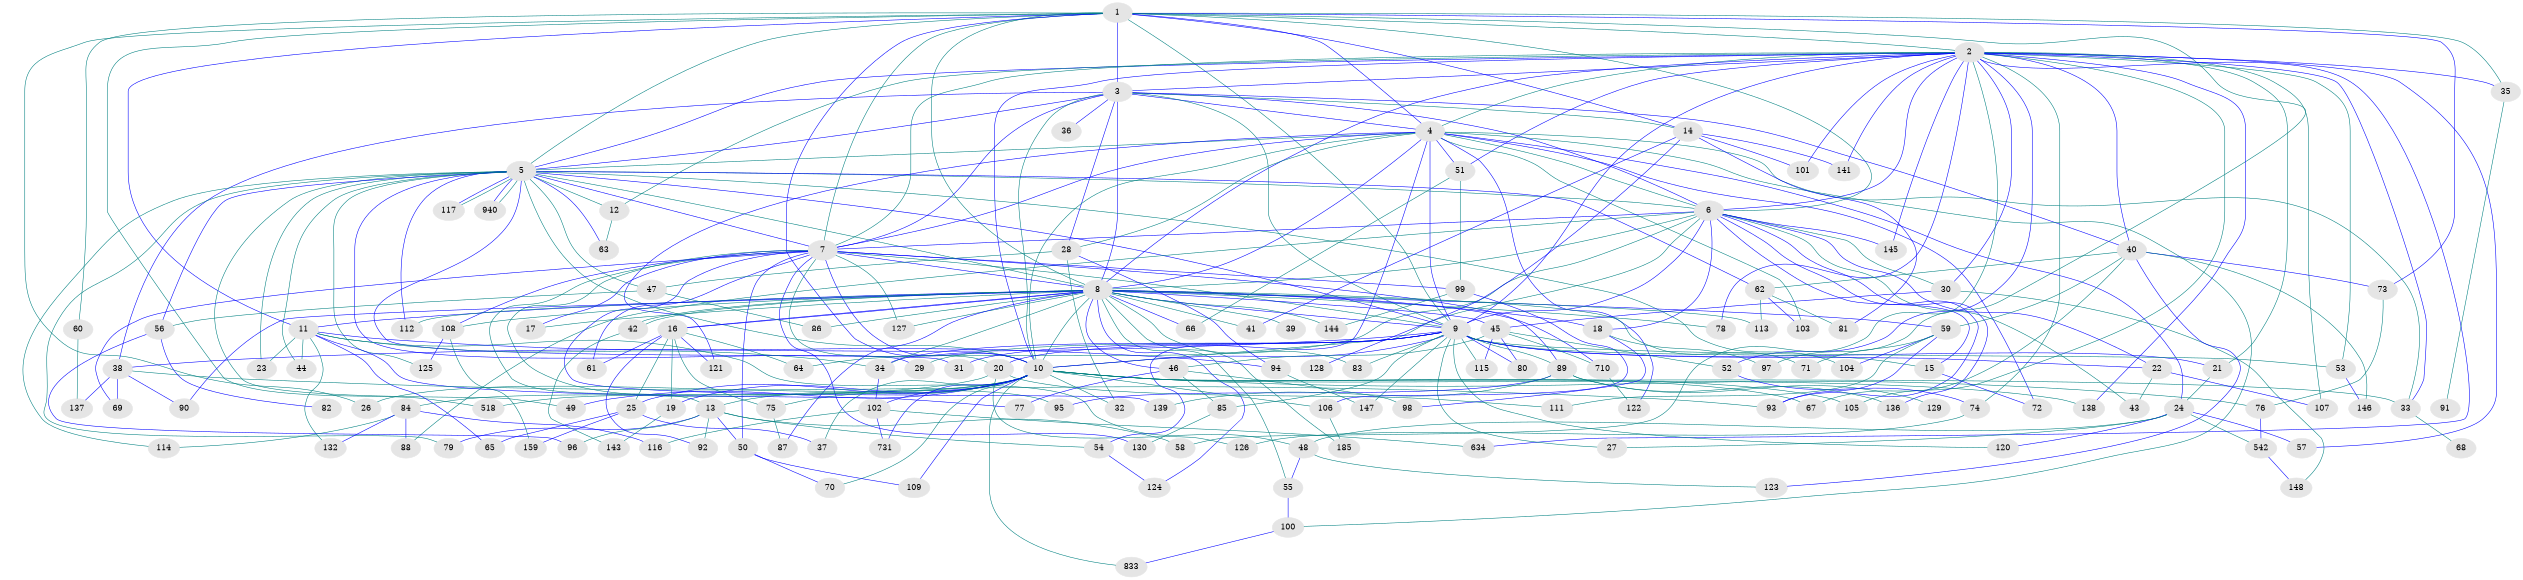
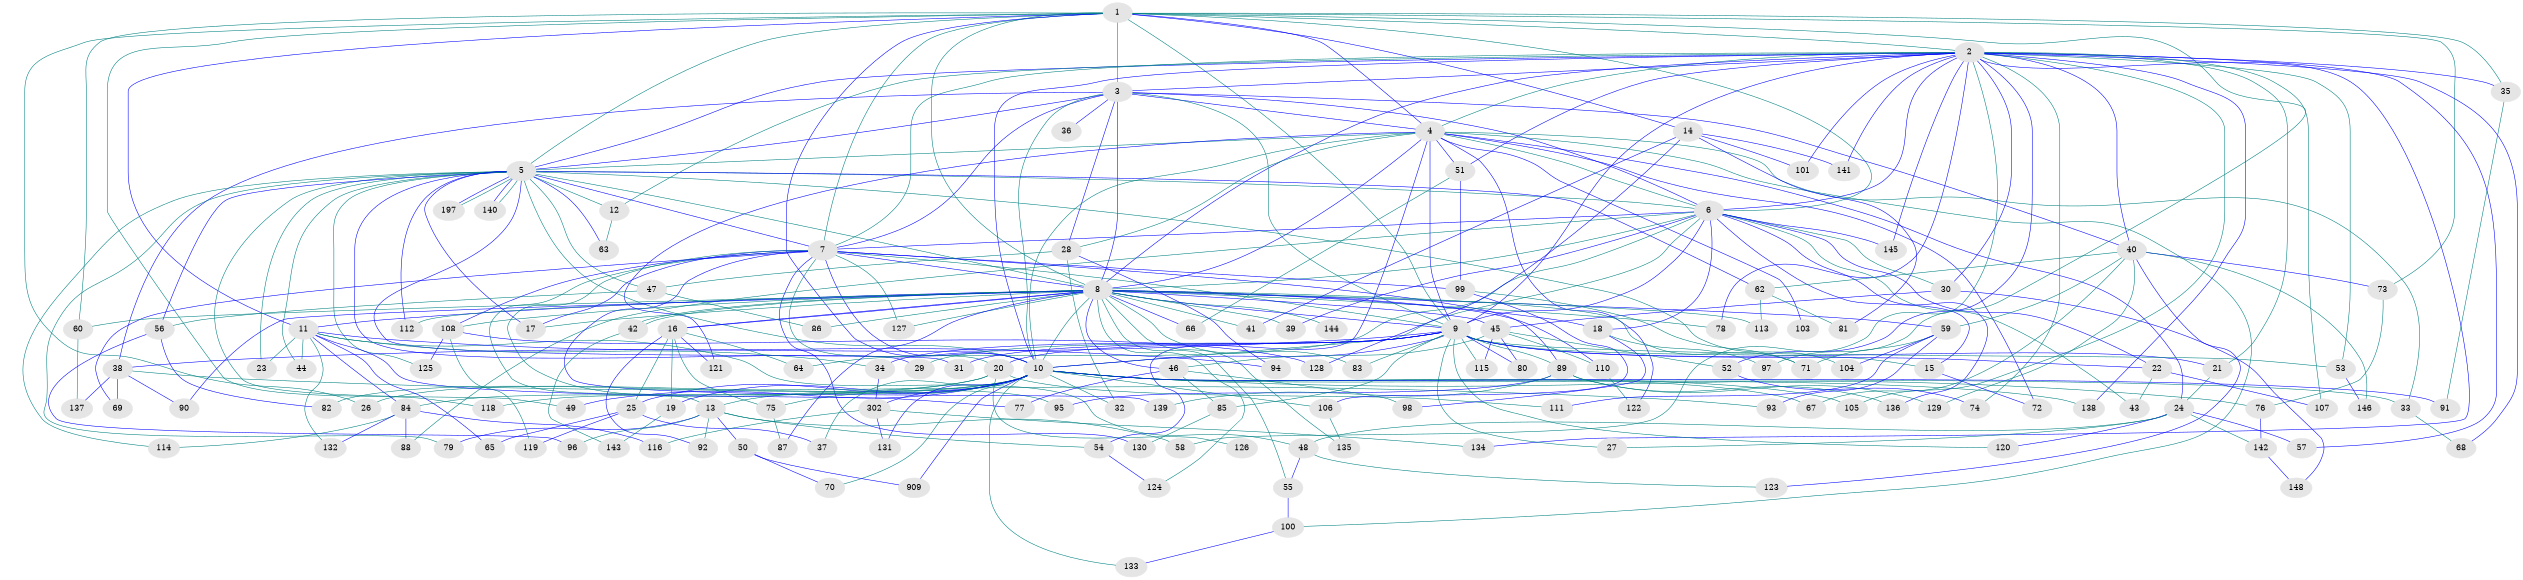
edge "1" -- "73": color blue -> teal
edge "1" -- "3": color blue -> teal
edge "2" -- "33": now "2" -- "68"
edge "3" -- "14": removed
edge "4" -- "7": removed
edge "4" -- "103": color teal -> blue
node "117": label "117" -> "197"
node "940": label "940" -> "140"
edge "5" -- "9": now "5" -- "17"
edge "51" -- "99": color teal -> blue
edge "62" -- "103": removed
edge "99" -- "144": now "99" -- "71"
edge "8" -- "34": now "8" -- "60"
edge "7" -- "50": removed
edge "30" -- "148": color teal -> blue
edge "6" -- "93": now "6" -- "39"
edge "108" -- "128": added
edge "40" -- "129": added
node "61": removed
node "710": label "710" -> "110"
edge "11" -- "84": added
edge "10" -- "91": added
edge "20" -- "82": added
edge "59" -- "111": color teal -> blue
edge "8" -- "124": color blue -> teal
node "518": label "518" -> "118"
node "102": label "102" -> "302"
node "147": removed
edge "74" -- "126": removed
node "159": label "159" -> "119"
node "731": label "731" -> "131"
node "185": label "185" -> "135"
node "634": label "634" -> "134"
node "542": label "542" -> "142"
node "109": label "109" -> "909"
node "833": label "833" -> "133"
